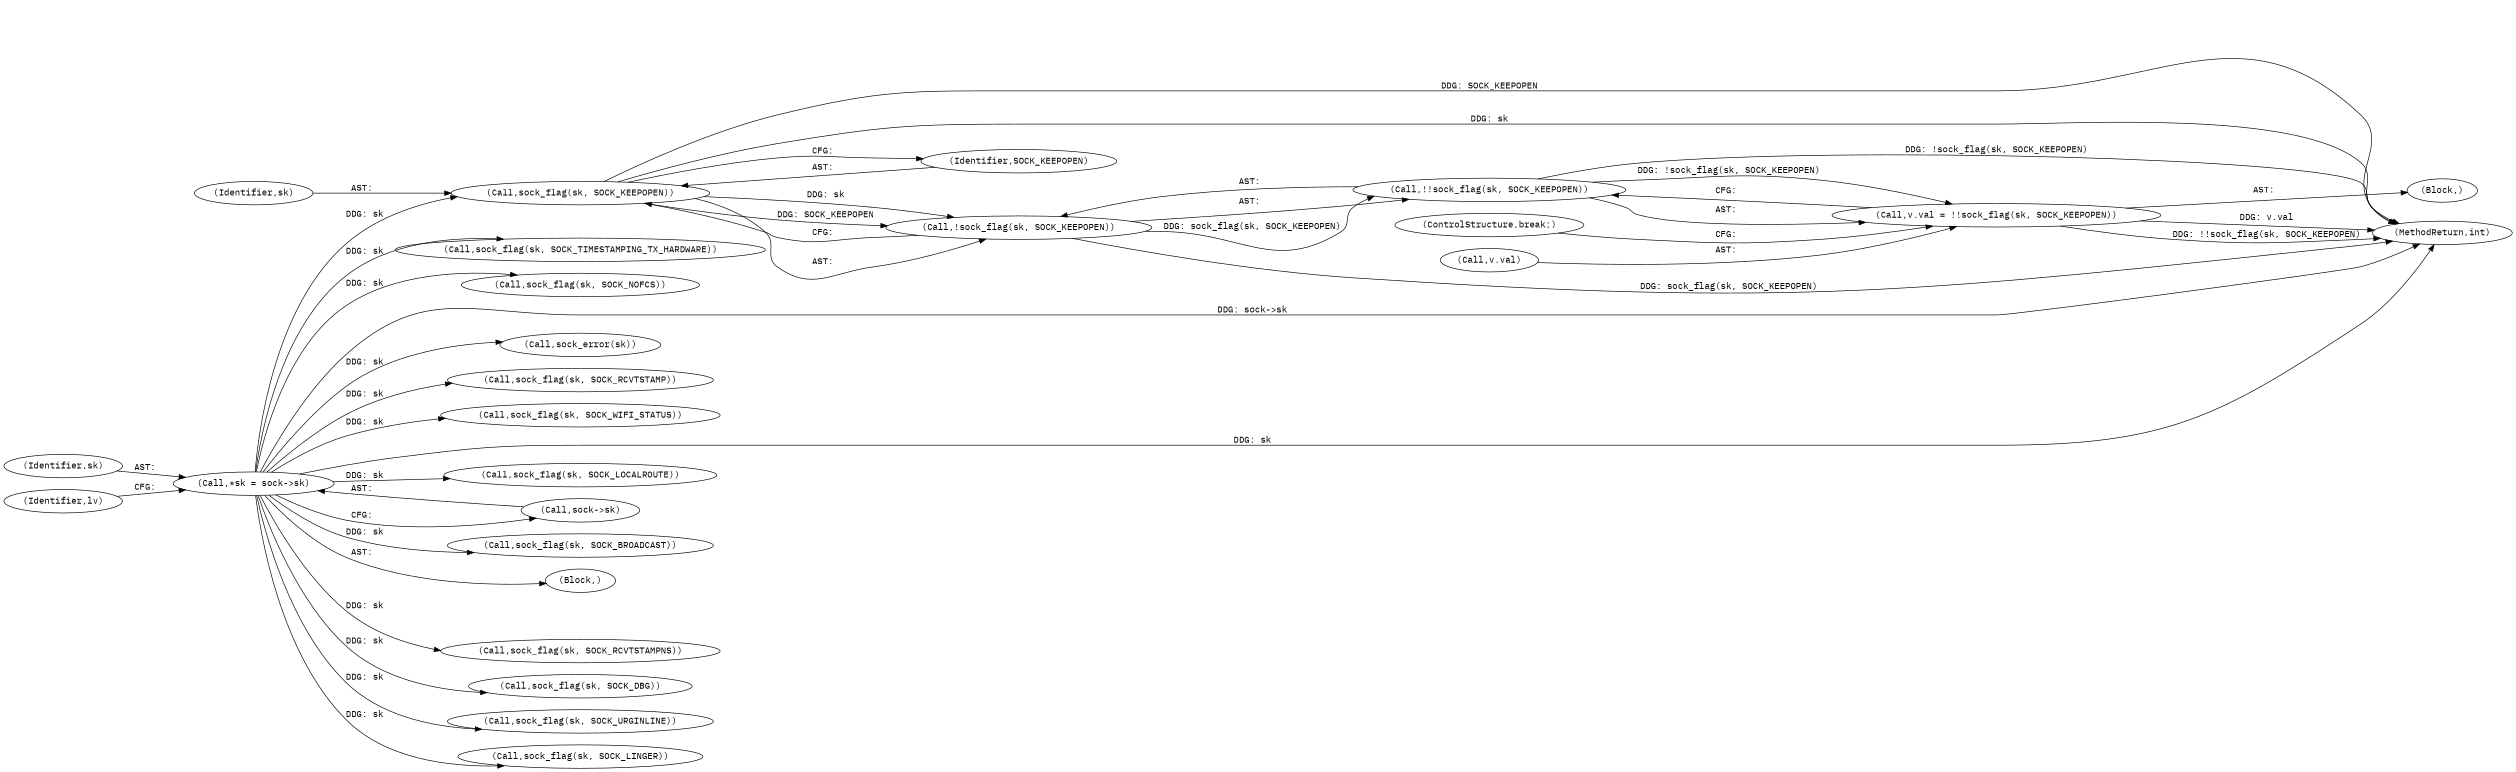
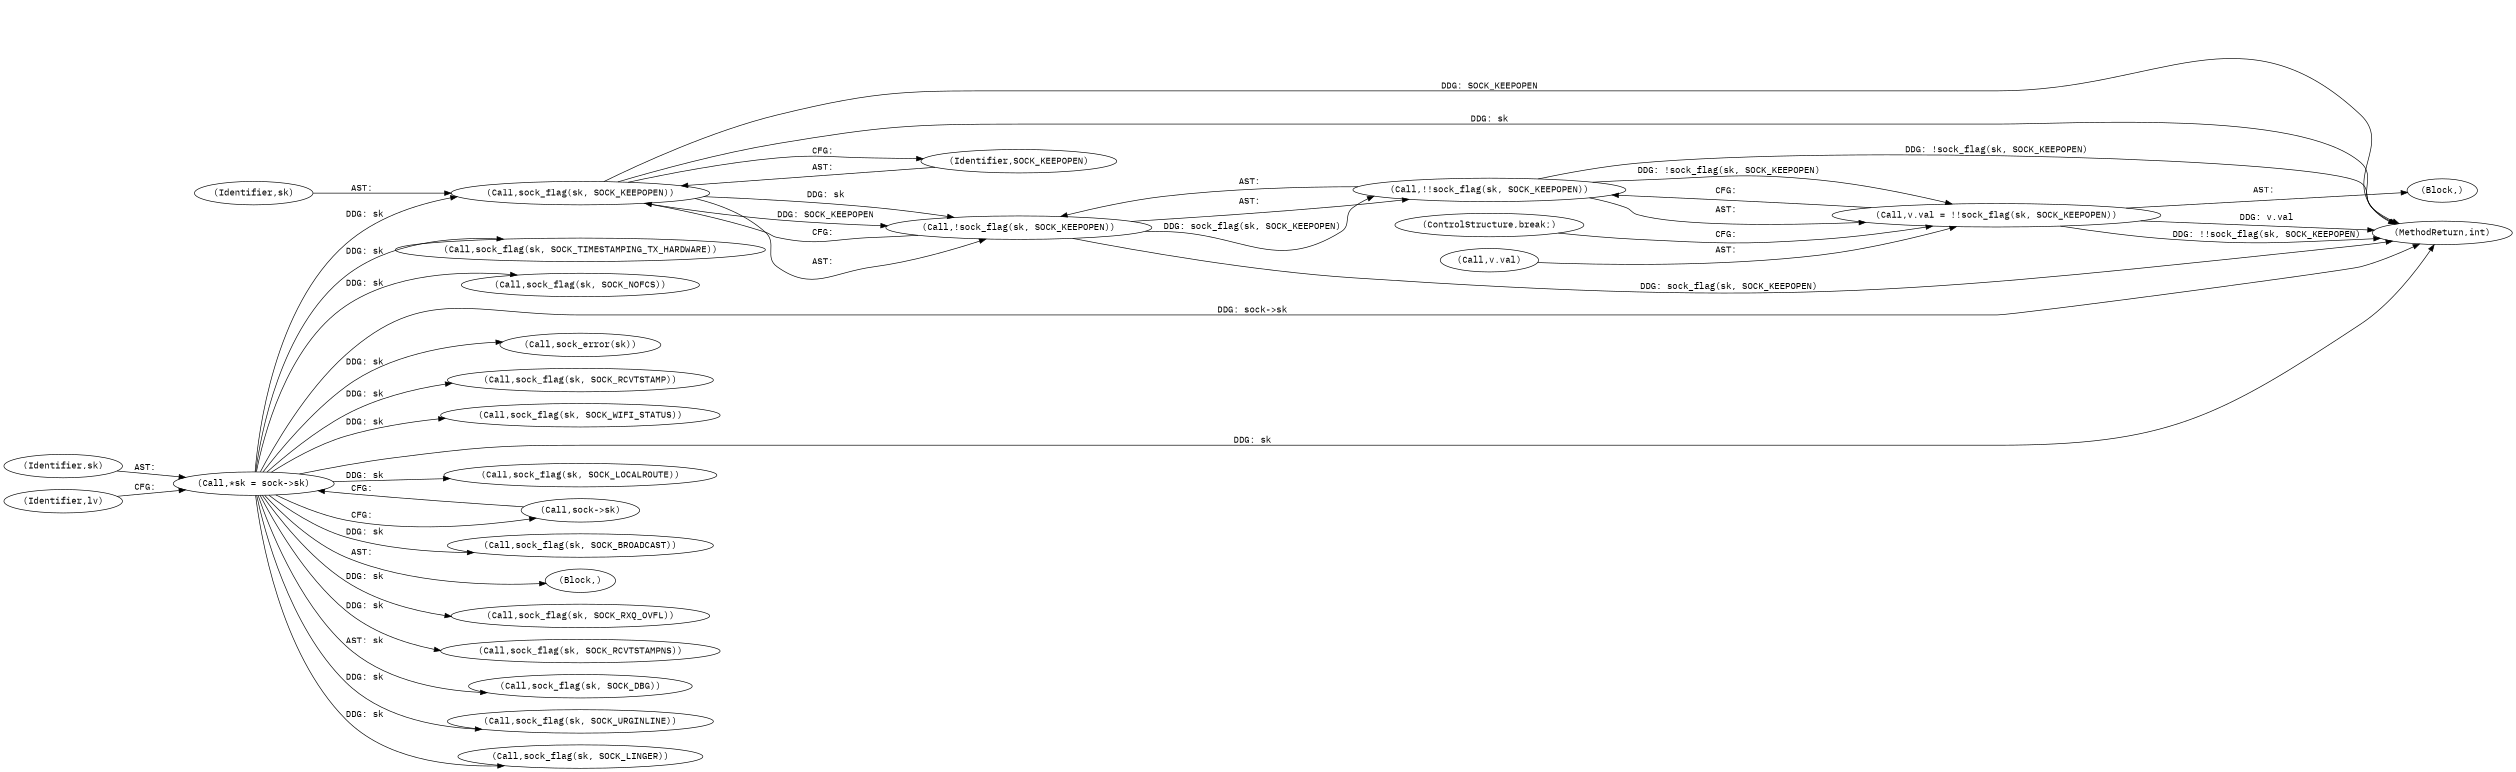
edge "(Call,sock->sk)" -> "(Call,*sk = sock->sk)": label "AST: " -> "CFG: "
node "(Call,sock_flag(sk, SOCK_RXQ_OVFL))": added
edge "(Call,*sk = sock->sk)" -> "(Call,sock_flag(sk, SOCK_DBG))": label "DDG: sk" -> "AST: sk"
